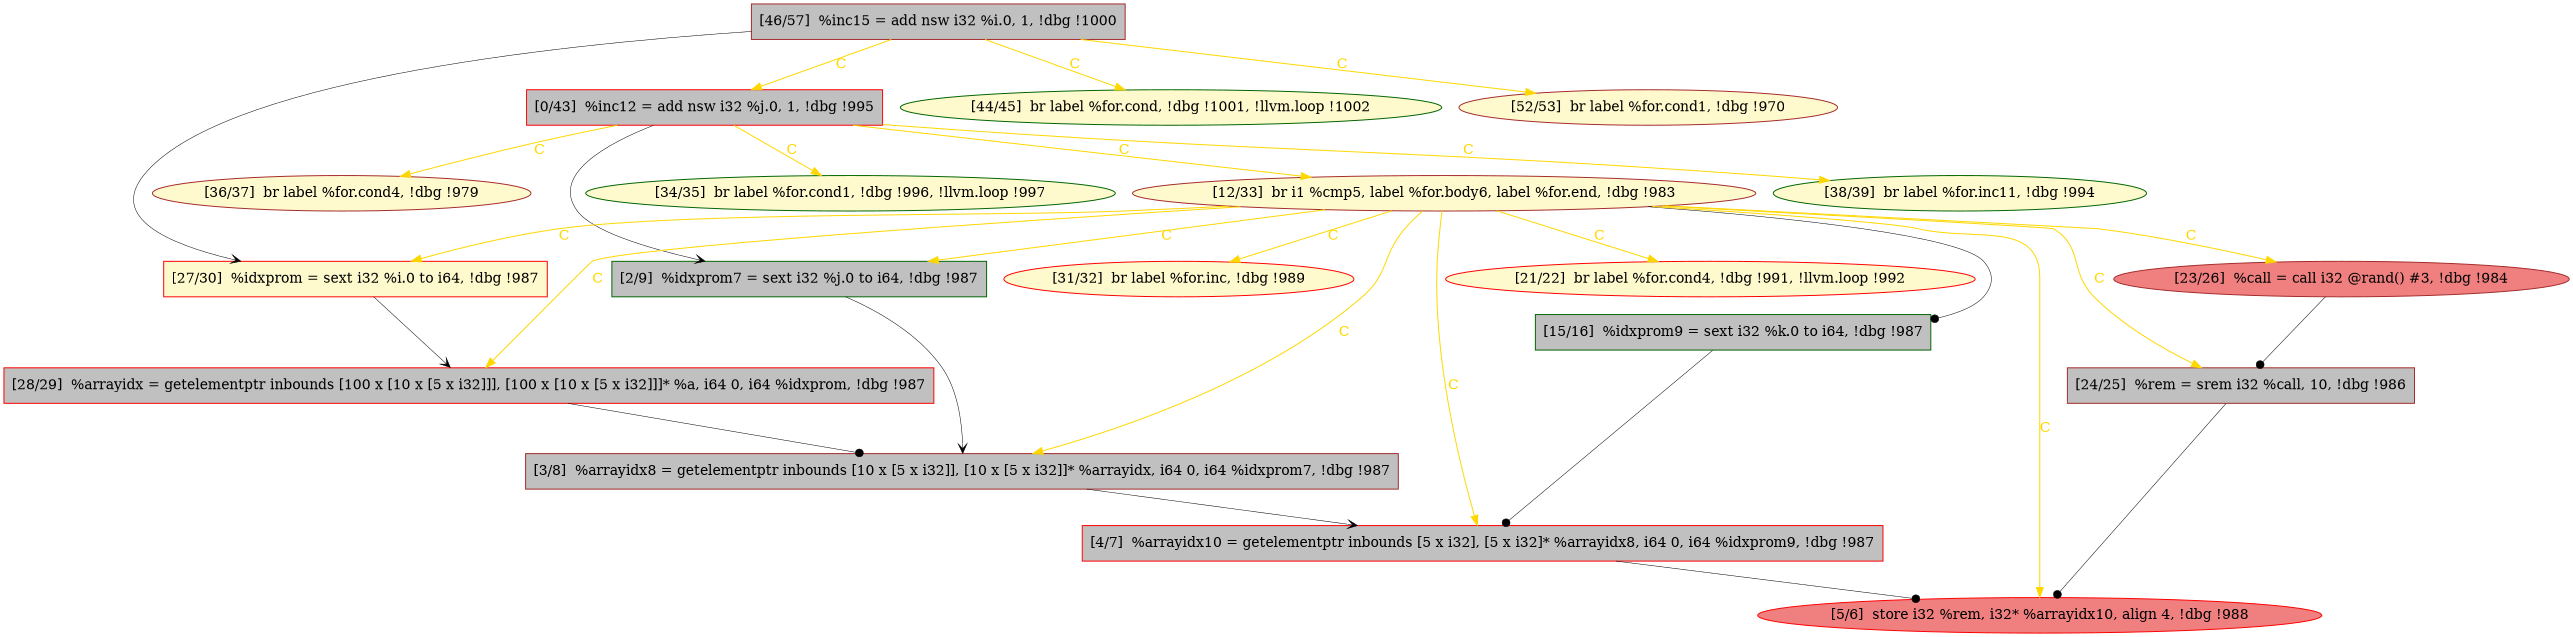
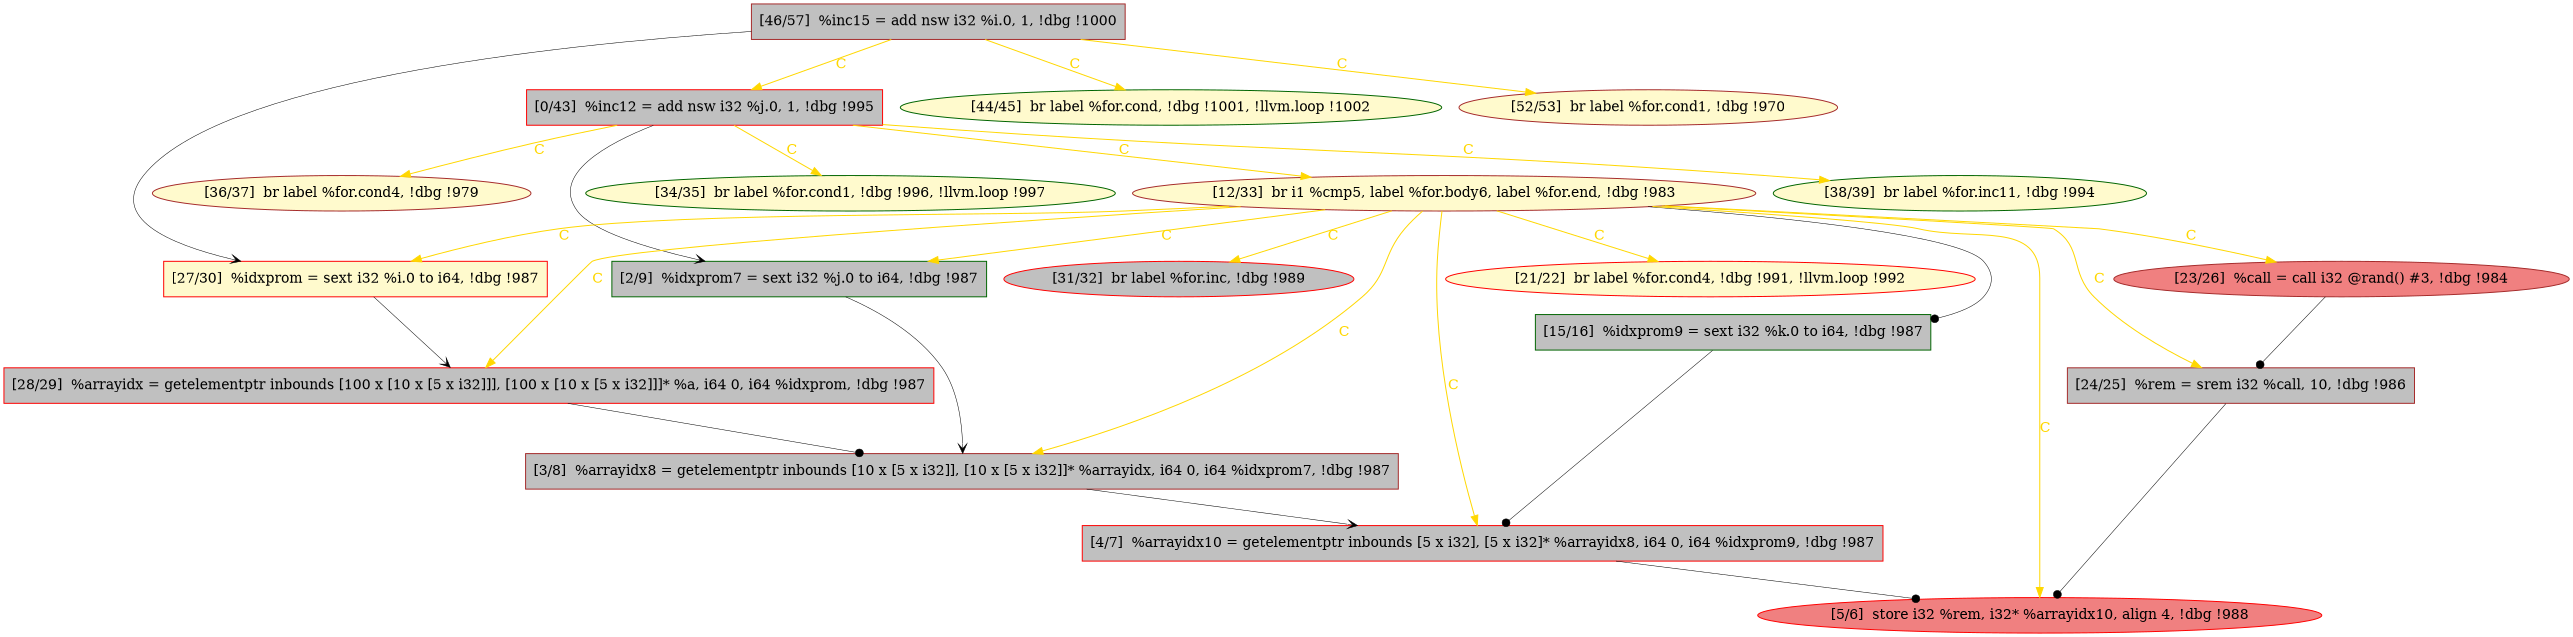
node "[31/32]  br label %for.inc, !dbg !989": fillcolor lemonchiffon -> grey
